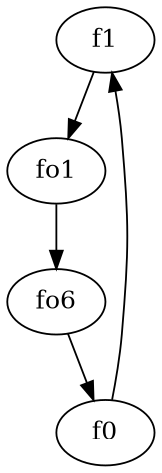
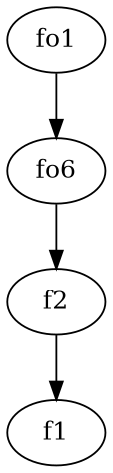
edge "f1" -> "fo1": removed
node "f0": label "f0" -> "f2"
